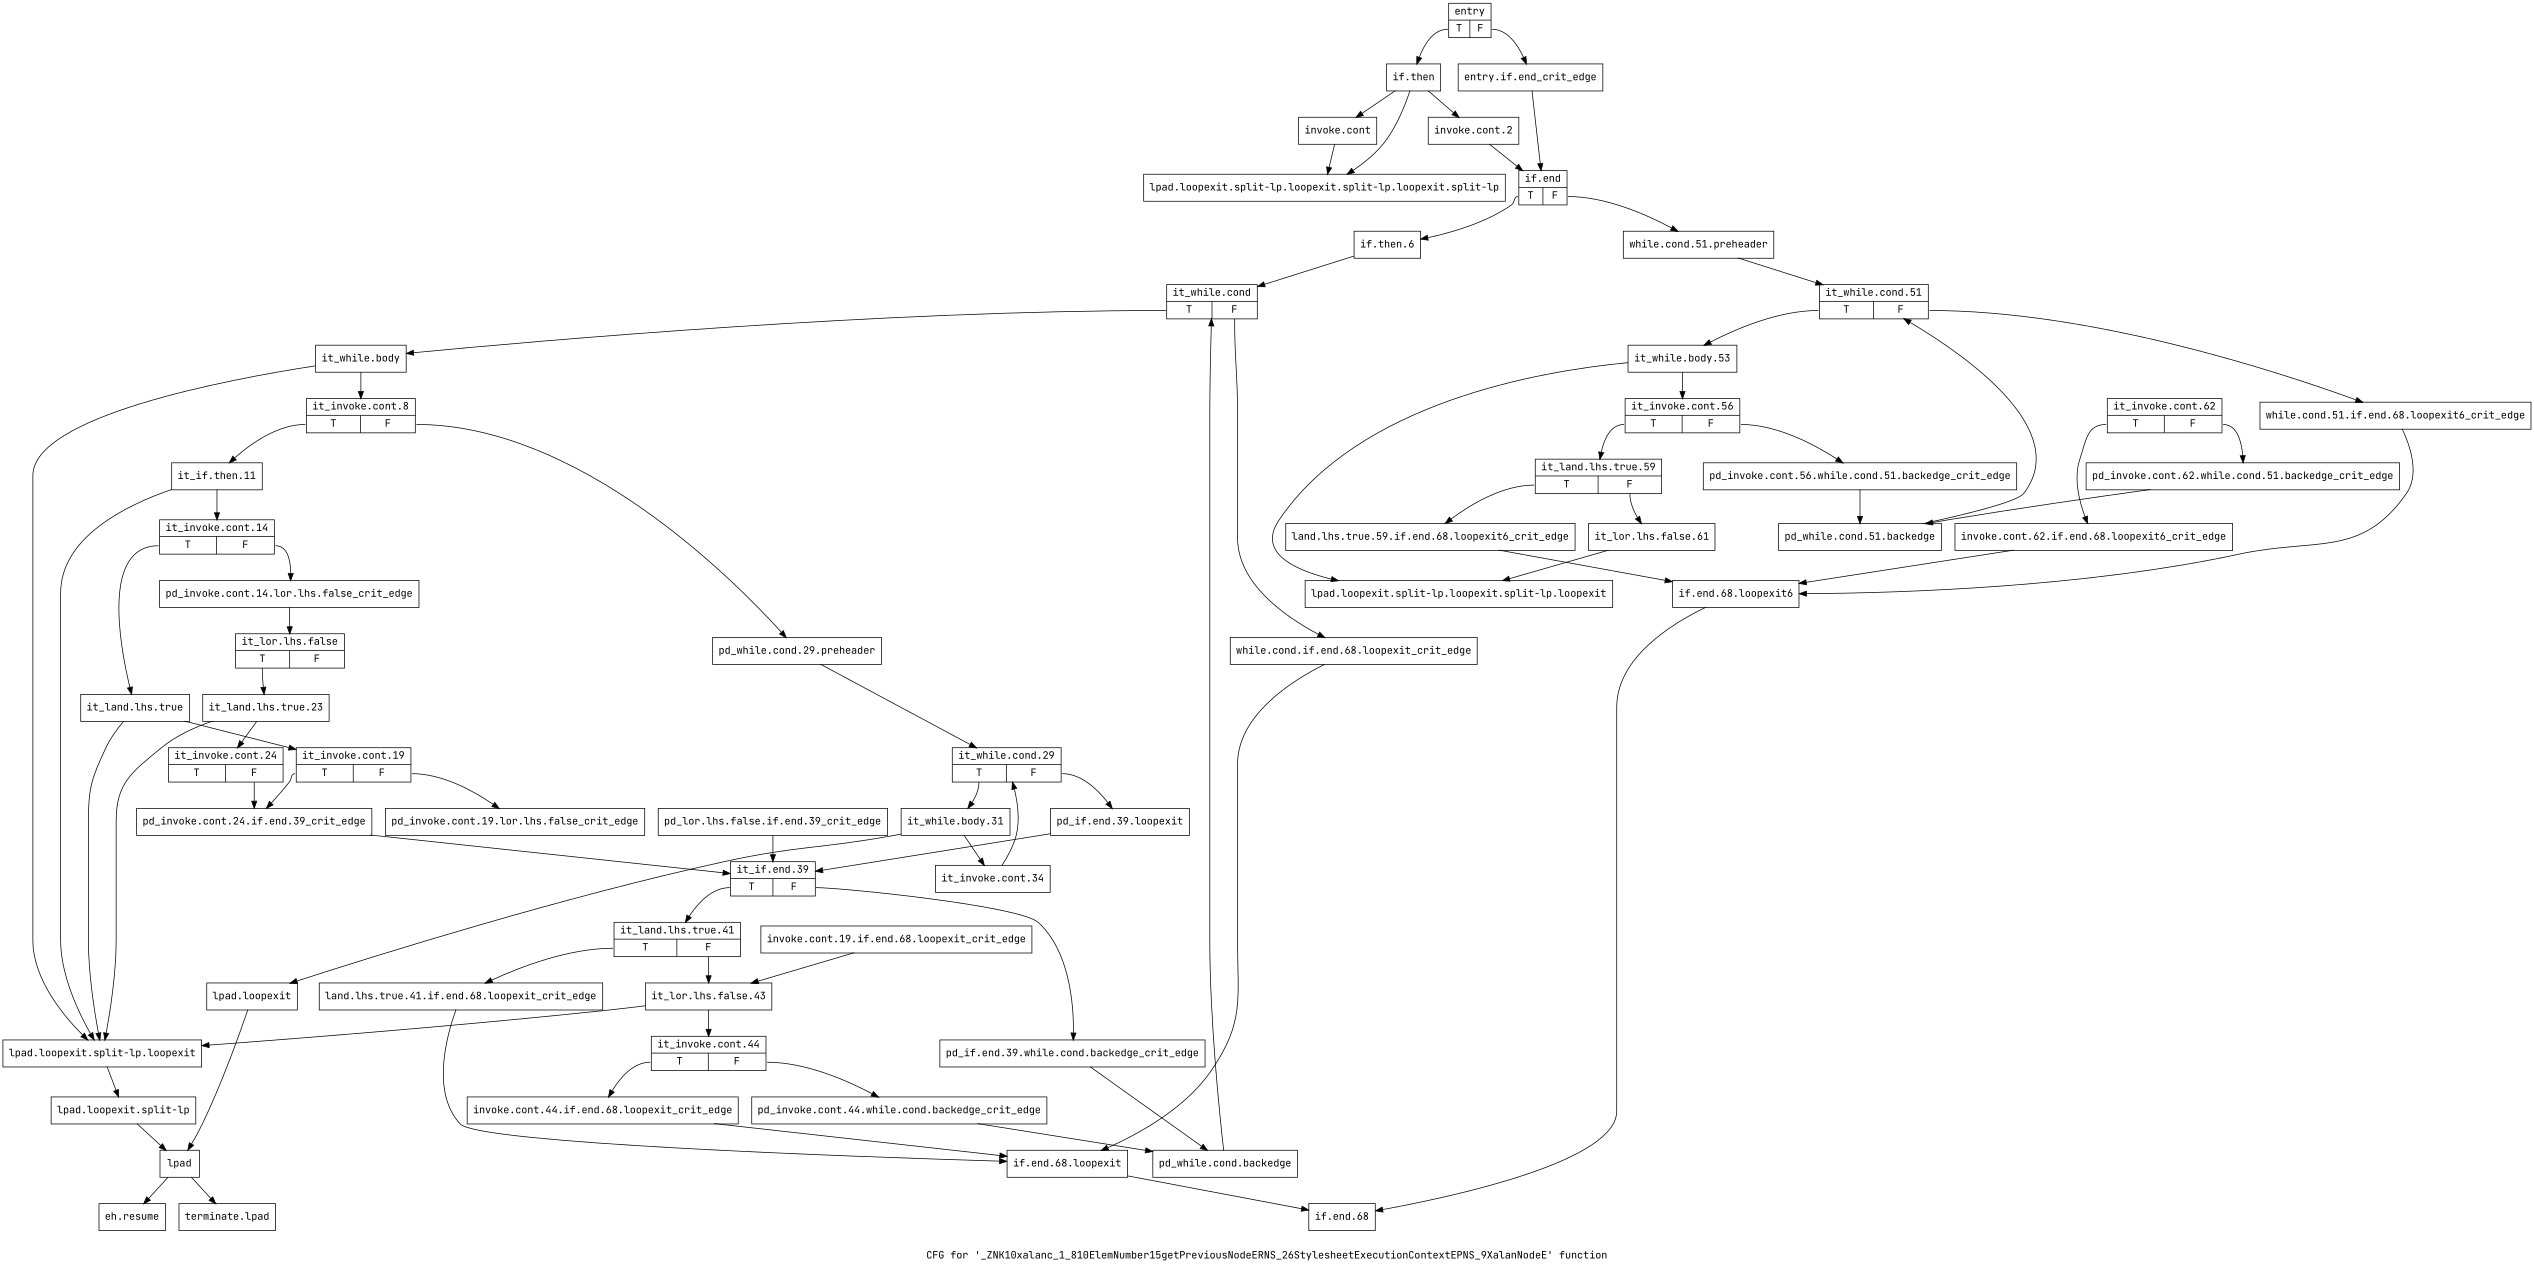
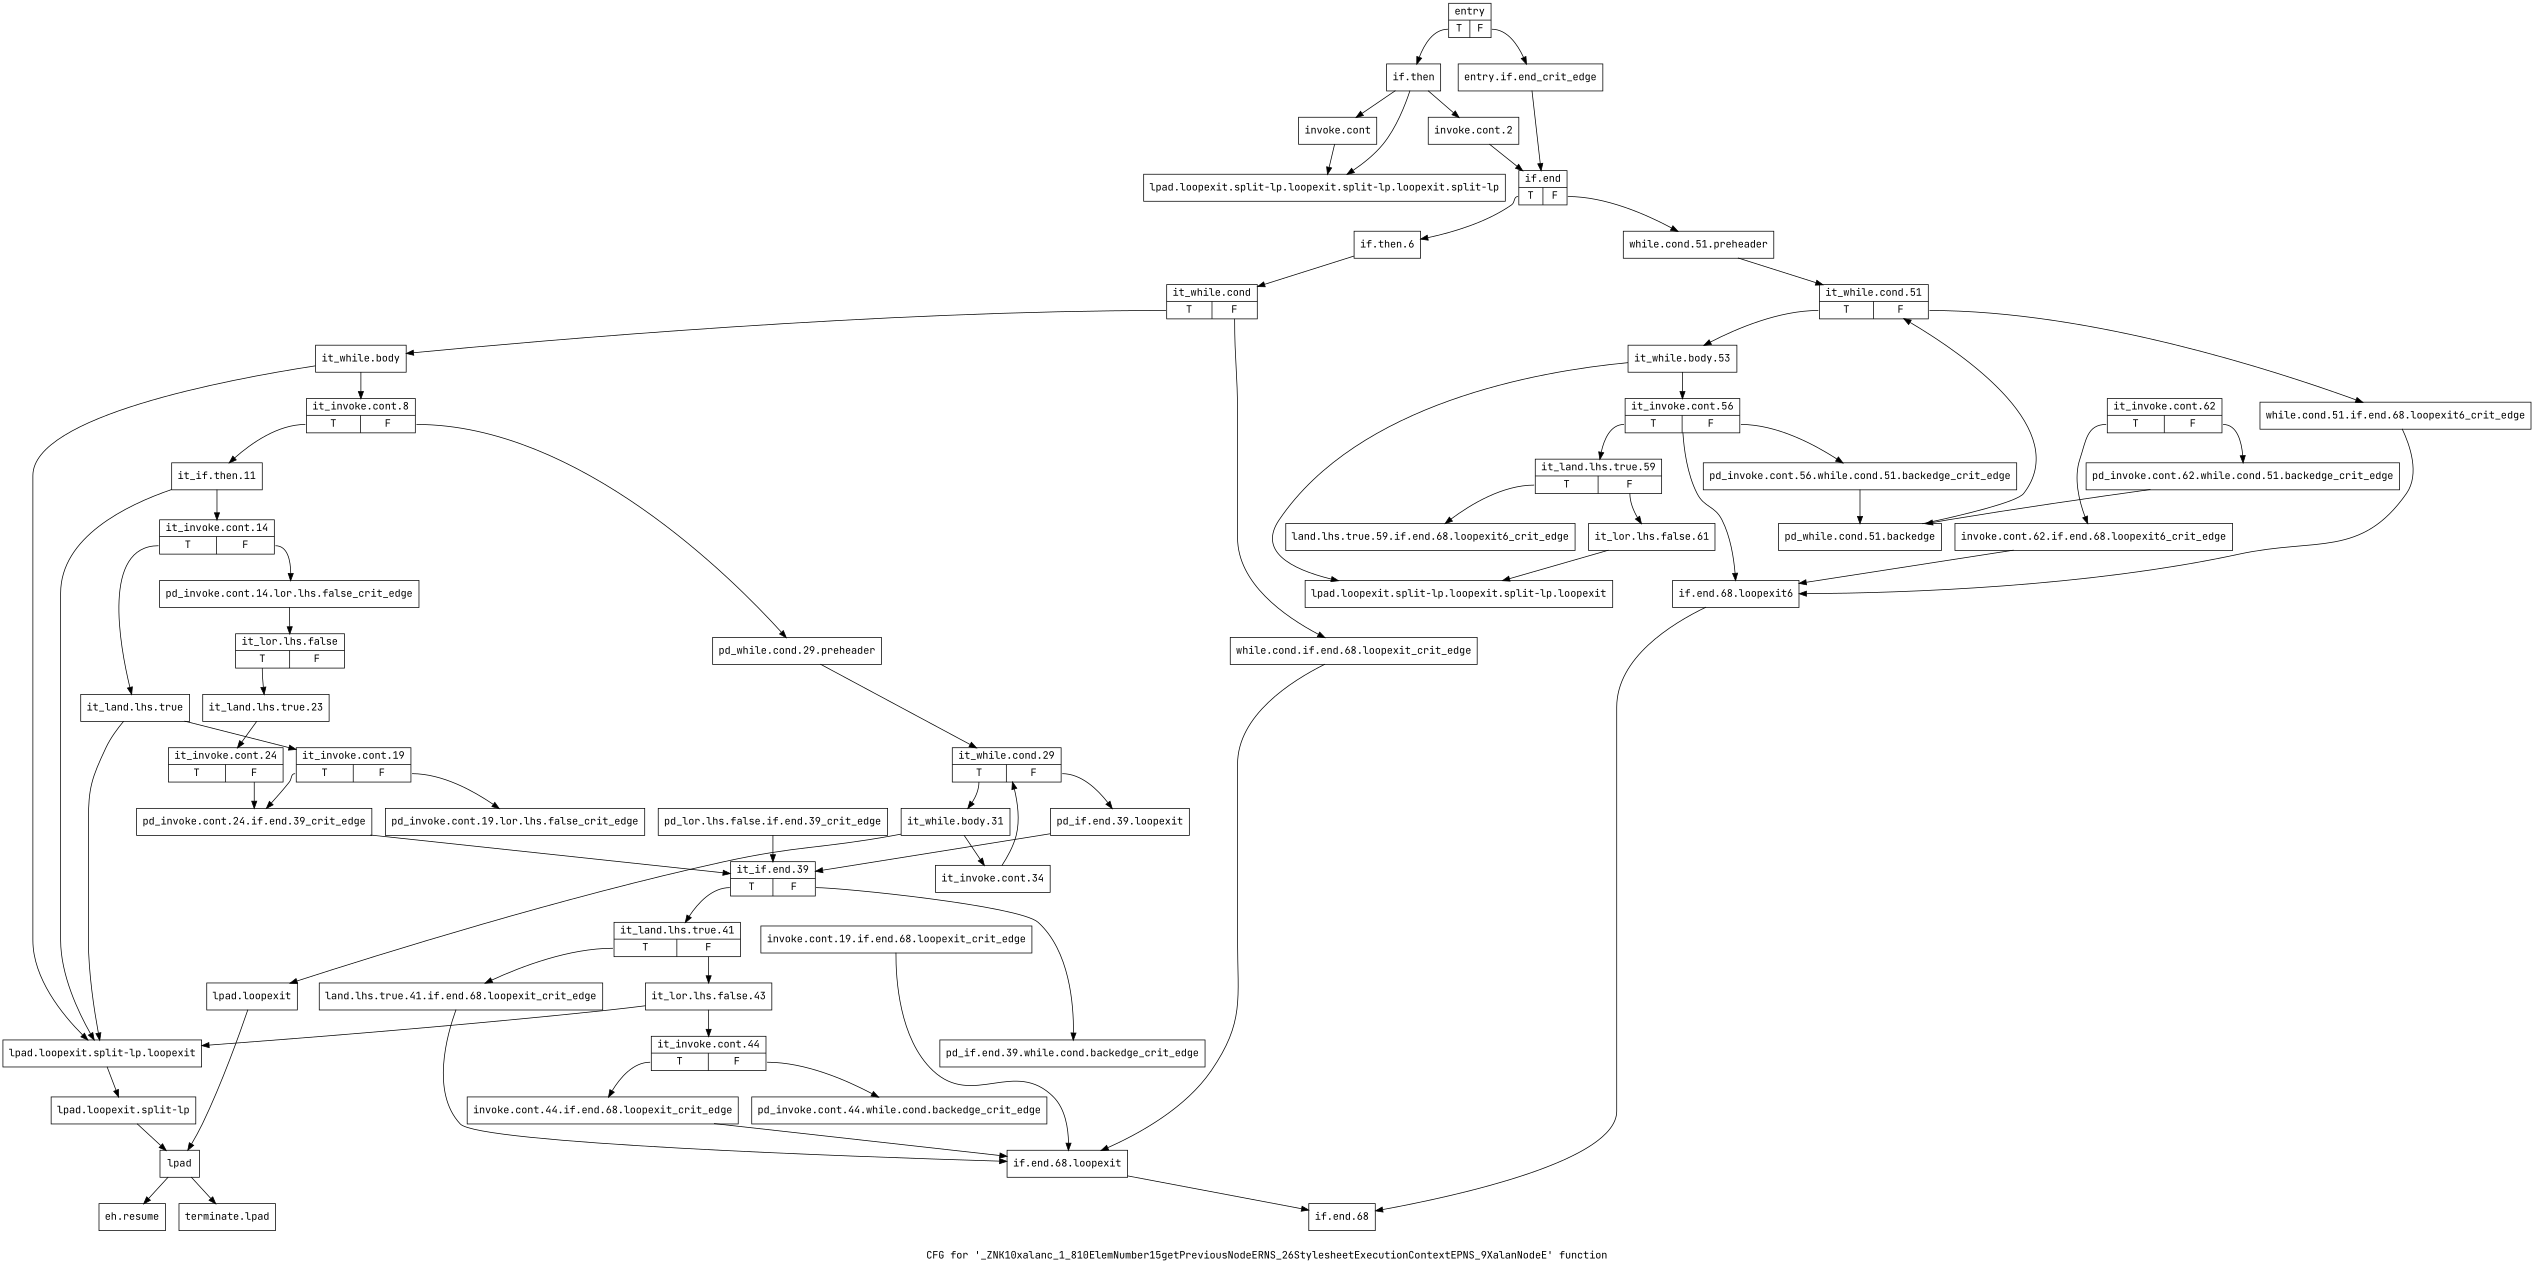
edge "land.lhs.true.59.if.end.68.loopexit6_crit_edge" -> "if.end.68.loopexit6": now "it_invoke.cont.56" -> "if.end.68.loopexit6"
edge "it_land.lhs.true.23" -> "lpad.loopexit.split-lp.loopexit": removed
edge "invoke.cont.19.if.end.68.loopexit_crit_edge" -> "it_lor.lhs.false.43": now "invoke.cont.19.if.end.68.loopexit_crit_edge" -> "if.end.68.loopexit"
node "pd_while.cond.backedge": removed
